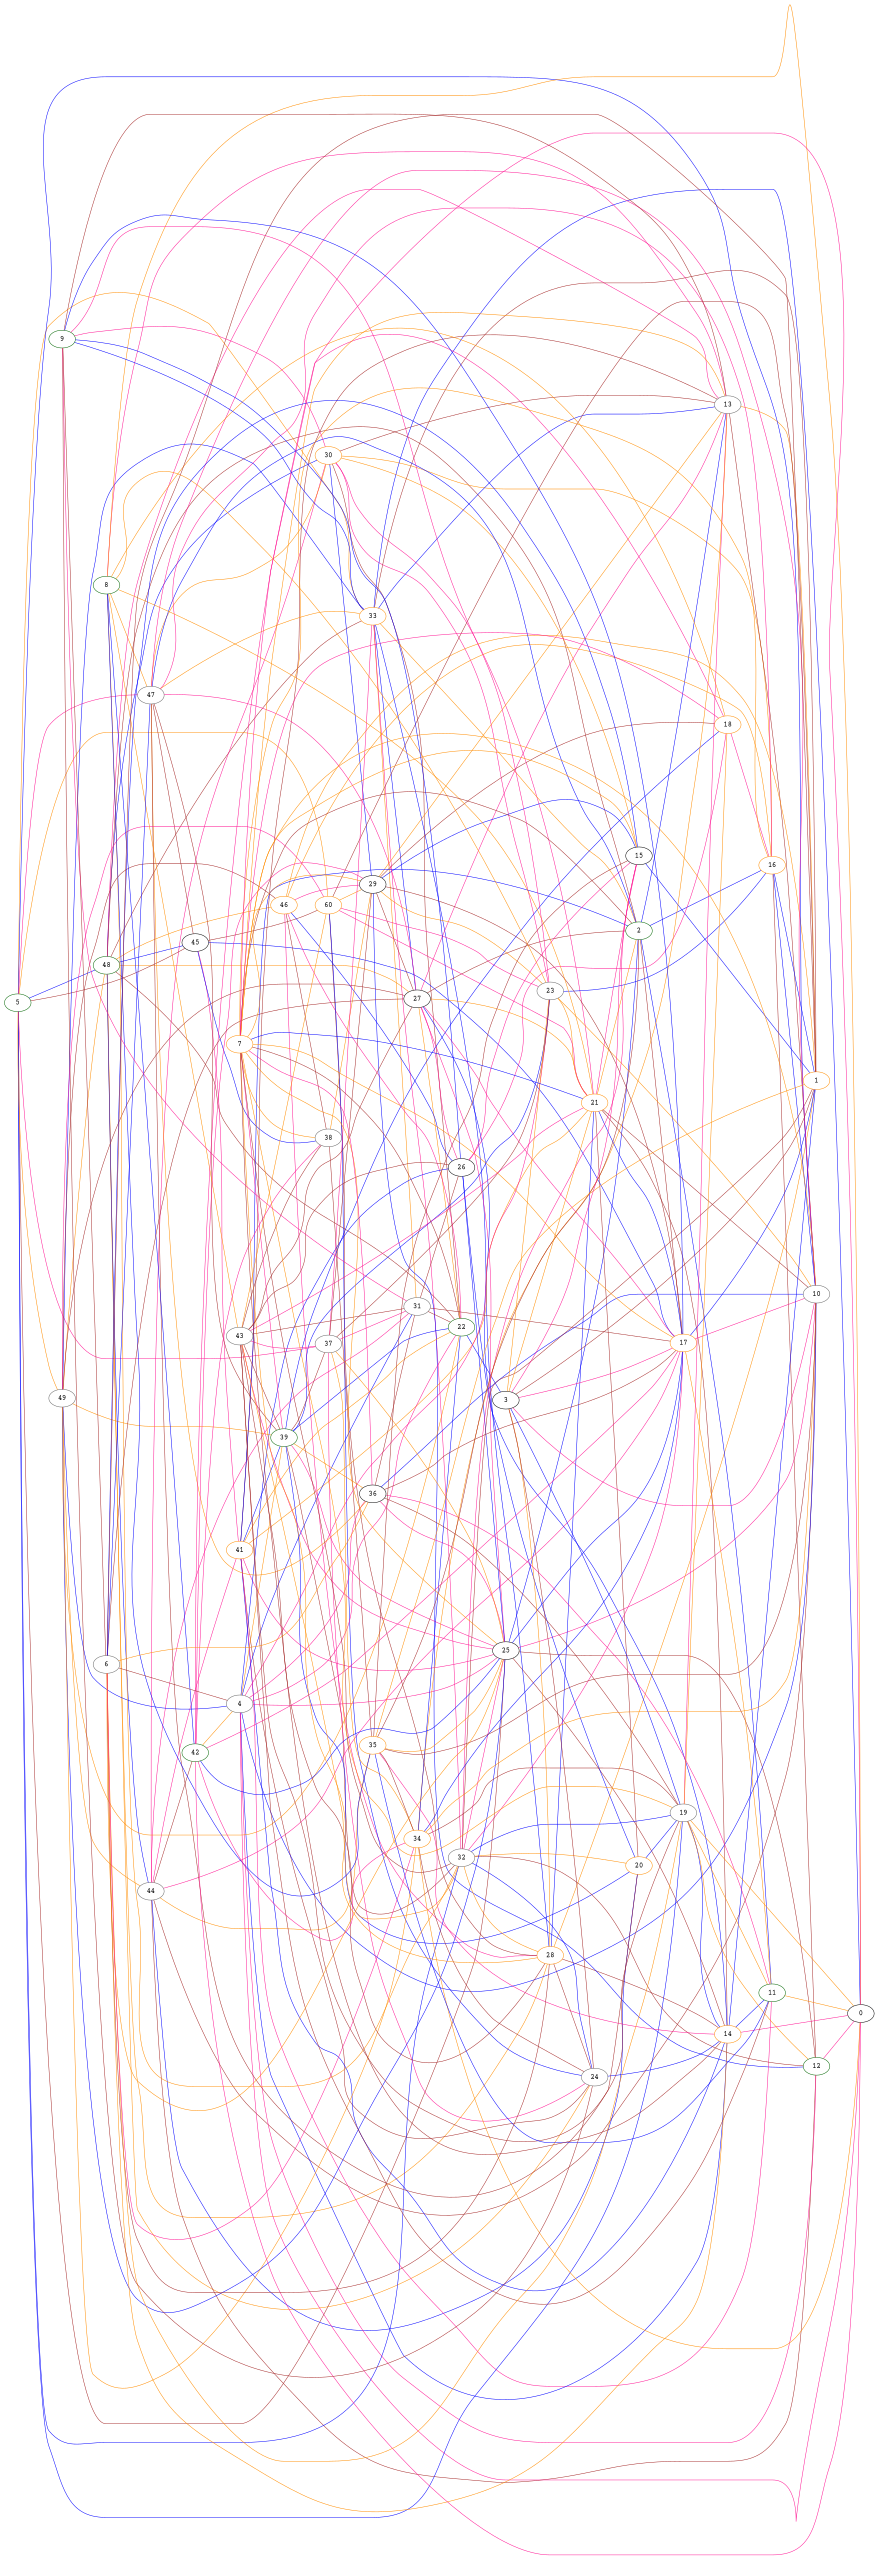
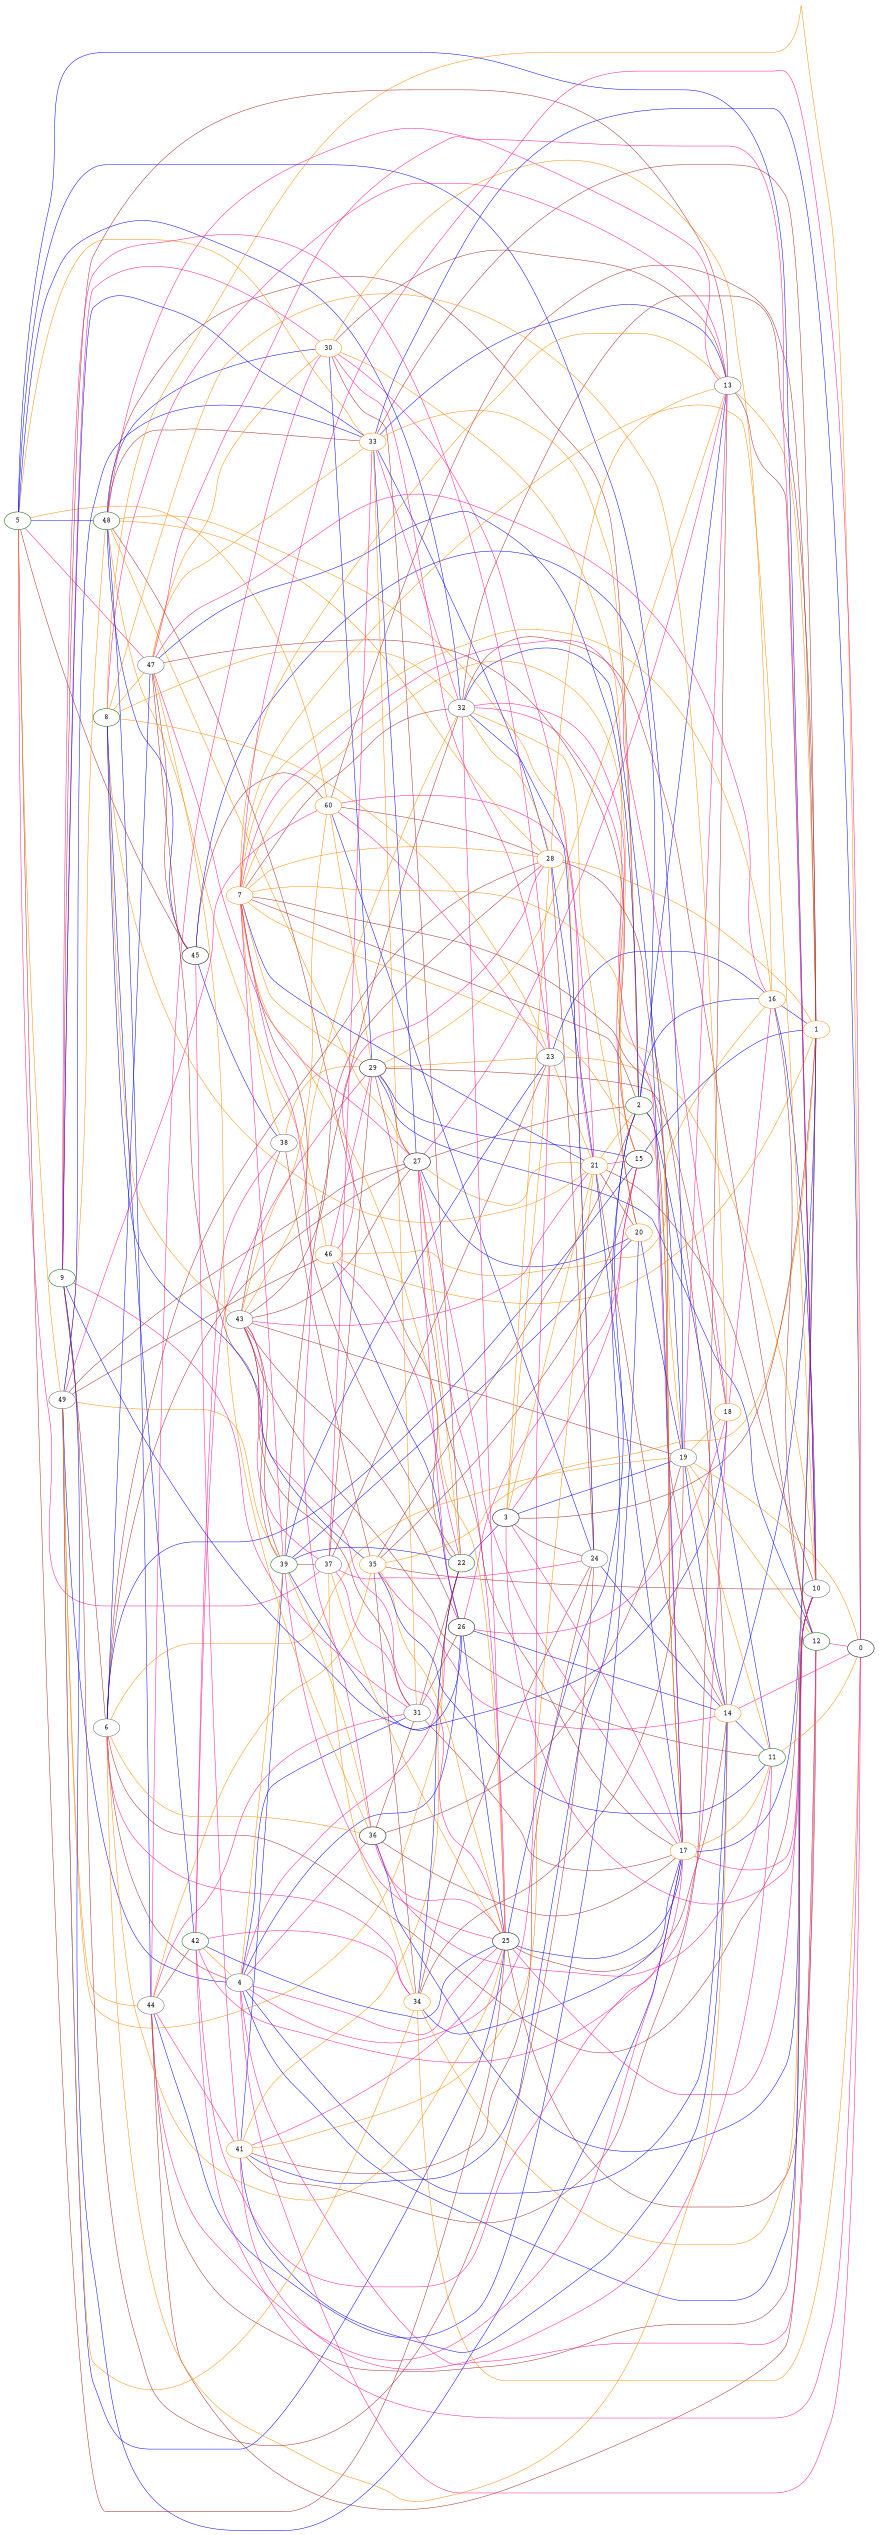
edge "46" -- "38": removed
edge "13" -- "34": now "13" -- "28"
